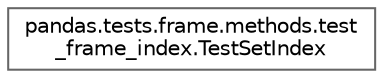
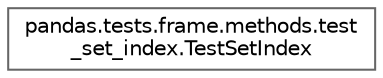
node "pandas.tests.frame.methods.test _frame_index.TestSetIndex": label "pandas.tests.frame.methods.test _frame_index.TestSetIndex" -> "pandas.tests.frame.methods.test _set_index.TestSetIndex"
